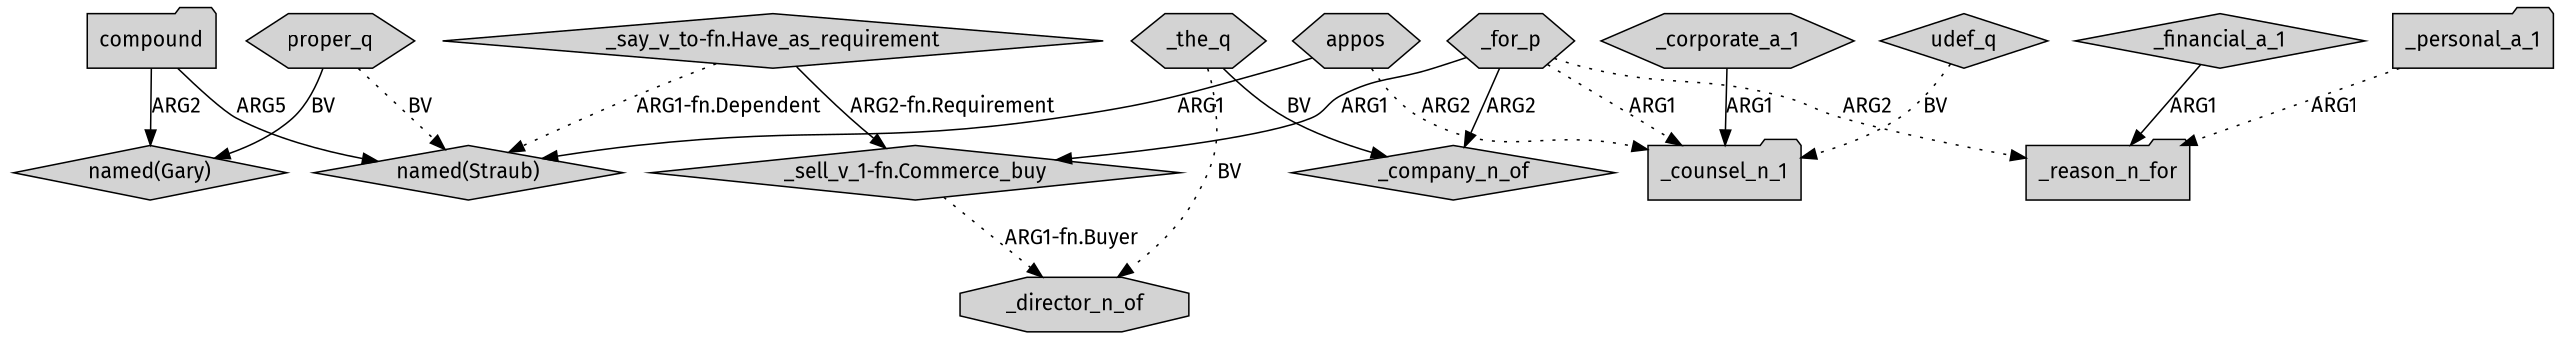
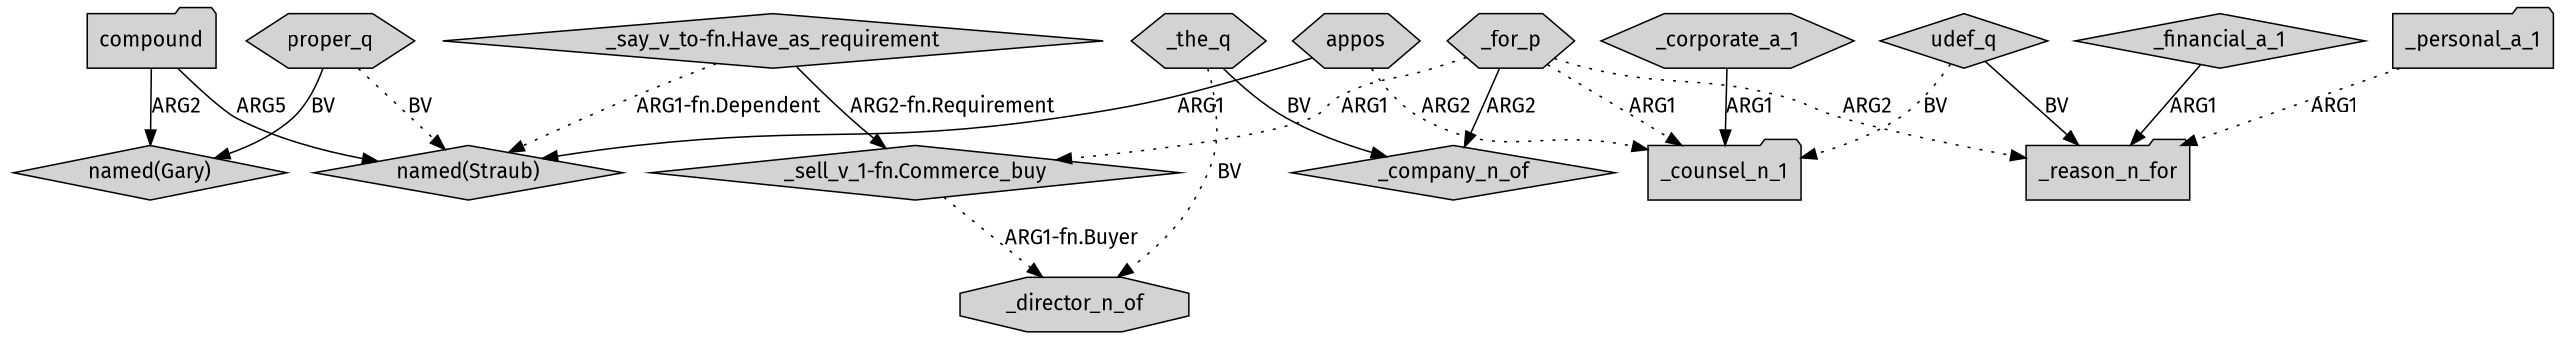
edge "udef_q" -> "_reason_n_for": added, label "BV"
edge "_for_p" -> "_sell_v_1-fn.Commerce_buy": style solid -> dotted
